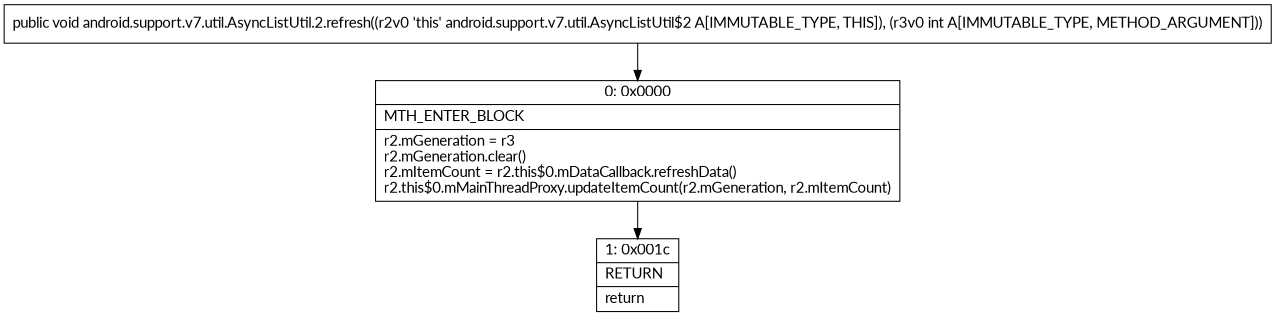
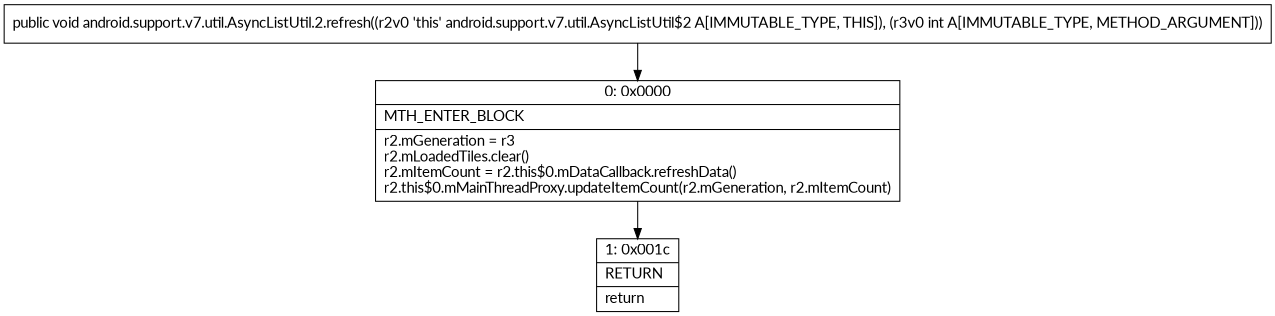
node "0: 0x0000": text "r2.mGeneration.clear()" -> "r2.mLoadedTiles.clear()"
